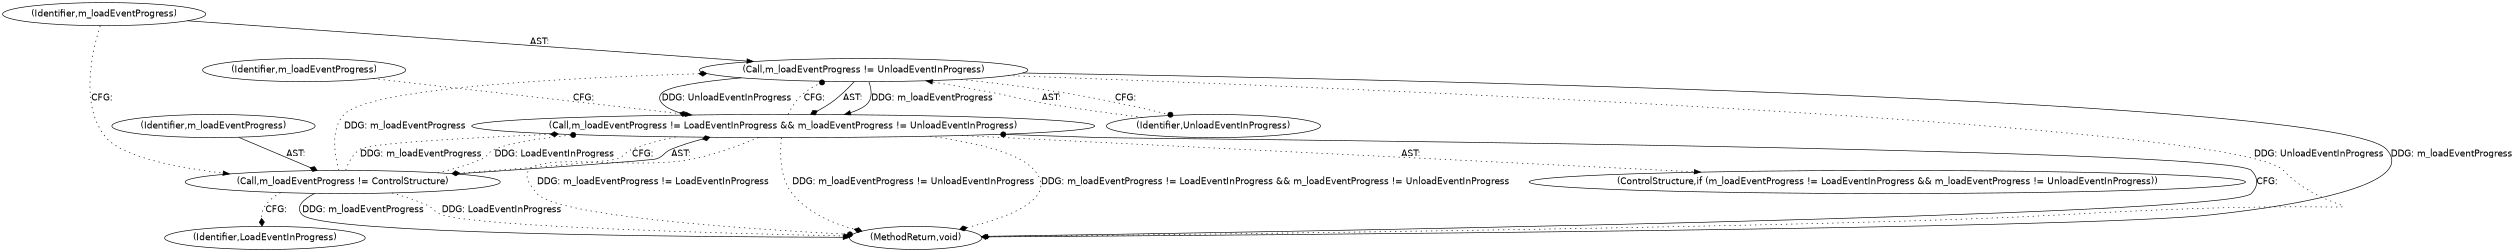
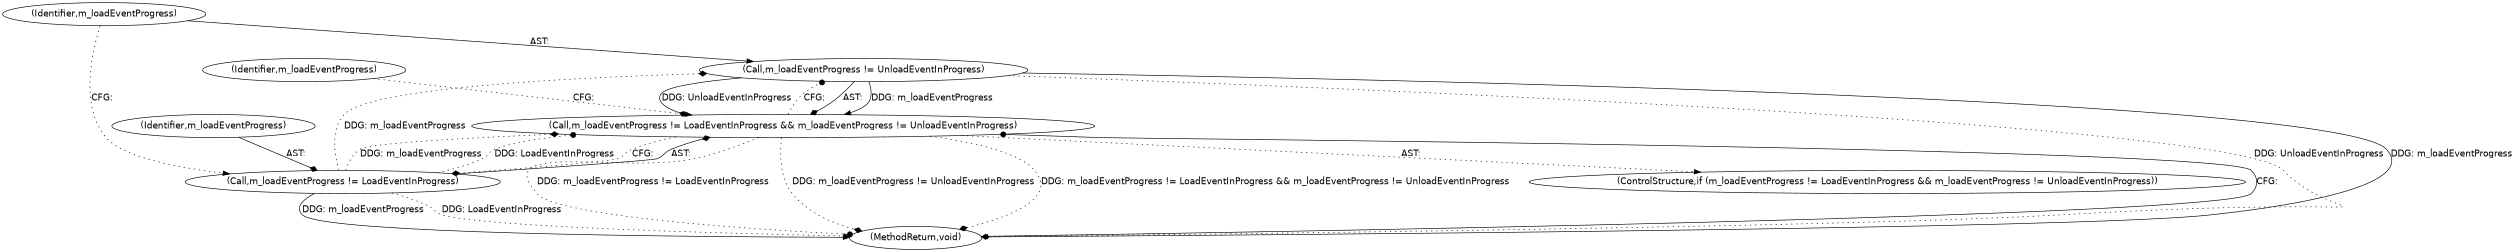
node "(Identifier,UnloadEventInProgress)": removed
node "(Call,m_loadEventProgress != ControlStructure)": label "(Call,m_loadEventProgress != ControlStructure)" -> "(Call,m_loadEventProgress != LoadEventInProgress)"
node "(Identifier,LoadEventInProgress)": removed
